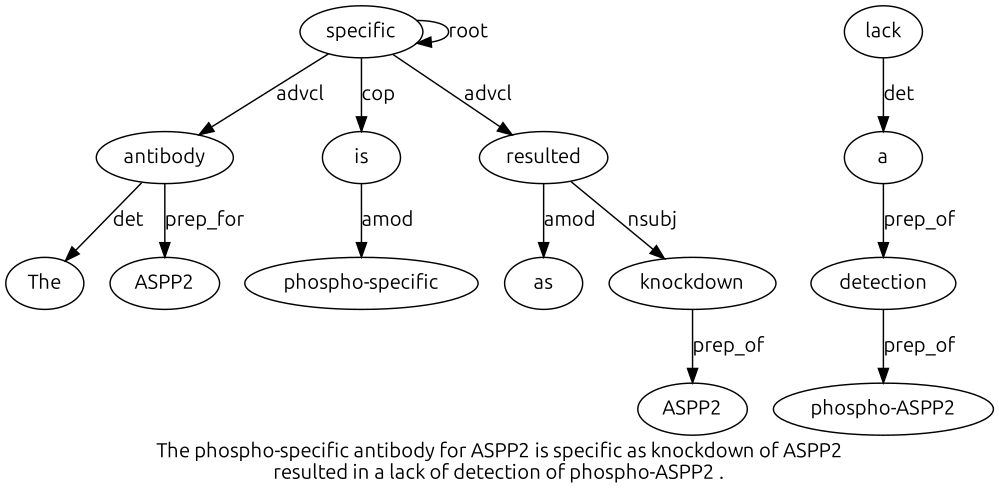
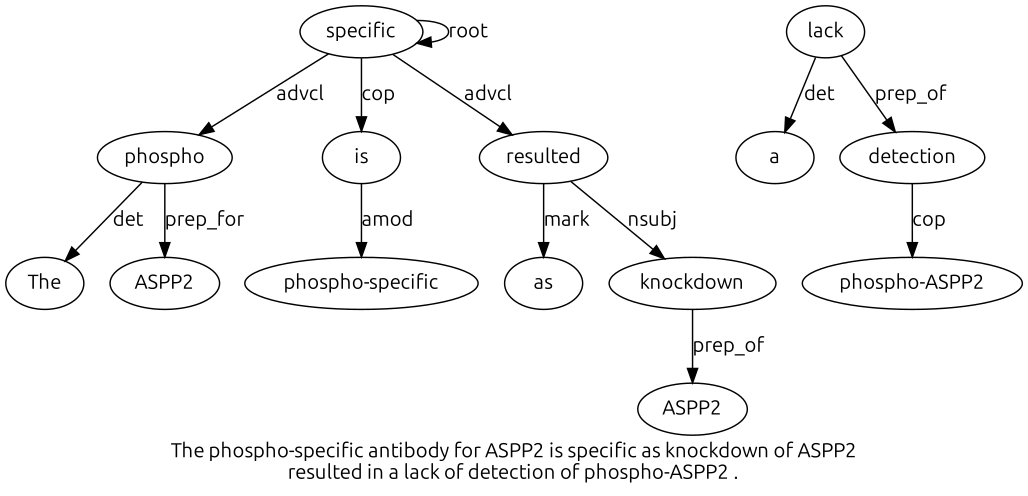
node "antibody": label "antibody" -> "phospho"
edge "a" -> "detection": now "lack" -> "detection"
edge "resulted" -> "as": label "amod" -> "mark"
edge "detection" -> "phospho-ASPP2": label "prep_of" -> "cop"
